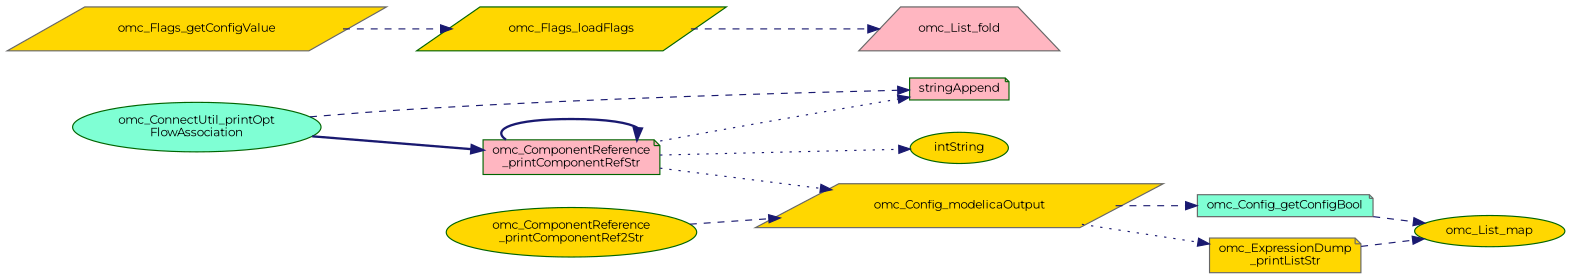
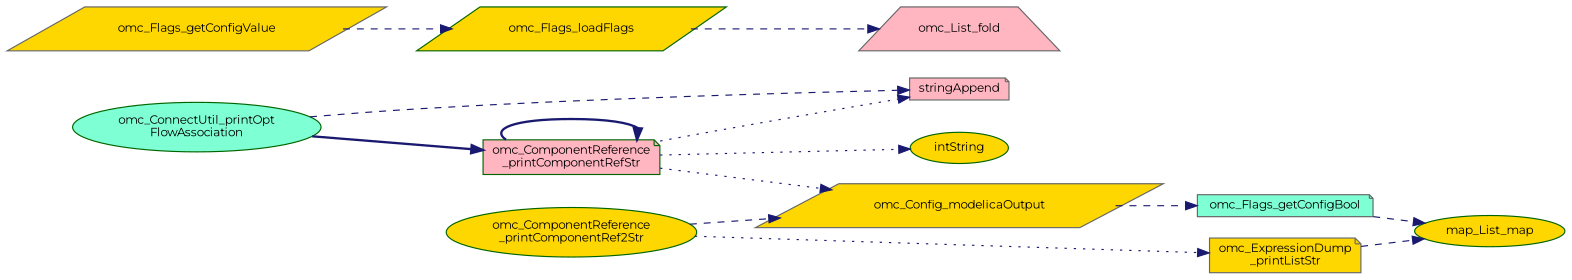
node "stringAppend": color darkgreen -> gray40
node "omc_Config_getConfigBool": label "omc_Config_getConfigBool" -> "omc_Flags_getConfigBool"
node "omc_List_map": label "omc_List_map" -> "map_List_map"
edge "omc_Config_modelicaOutput" -> "omc_ExpressionDump _printListStr": now "omc_ComponentReference _printComponentRef2Str" -> "omc_ExpressionDump _printListStr"
